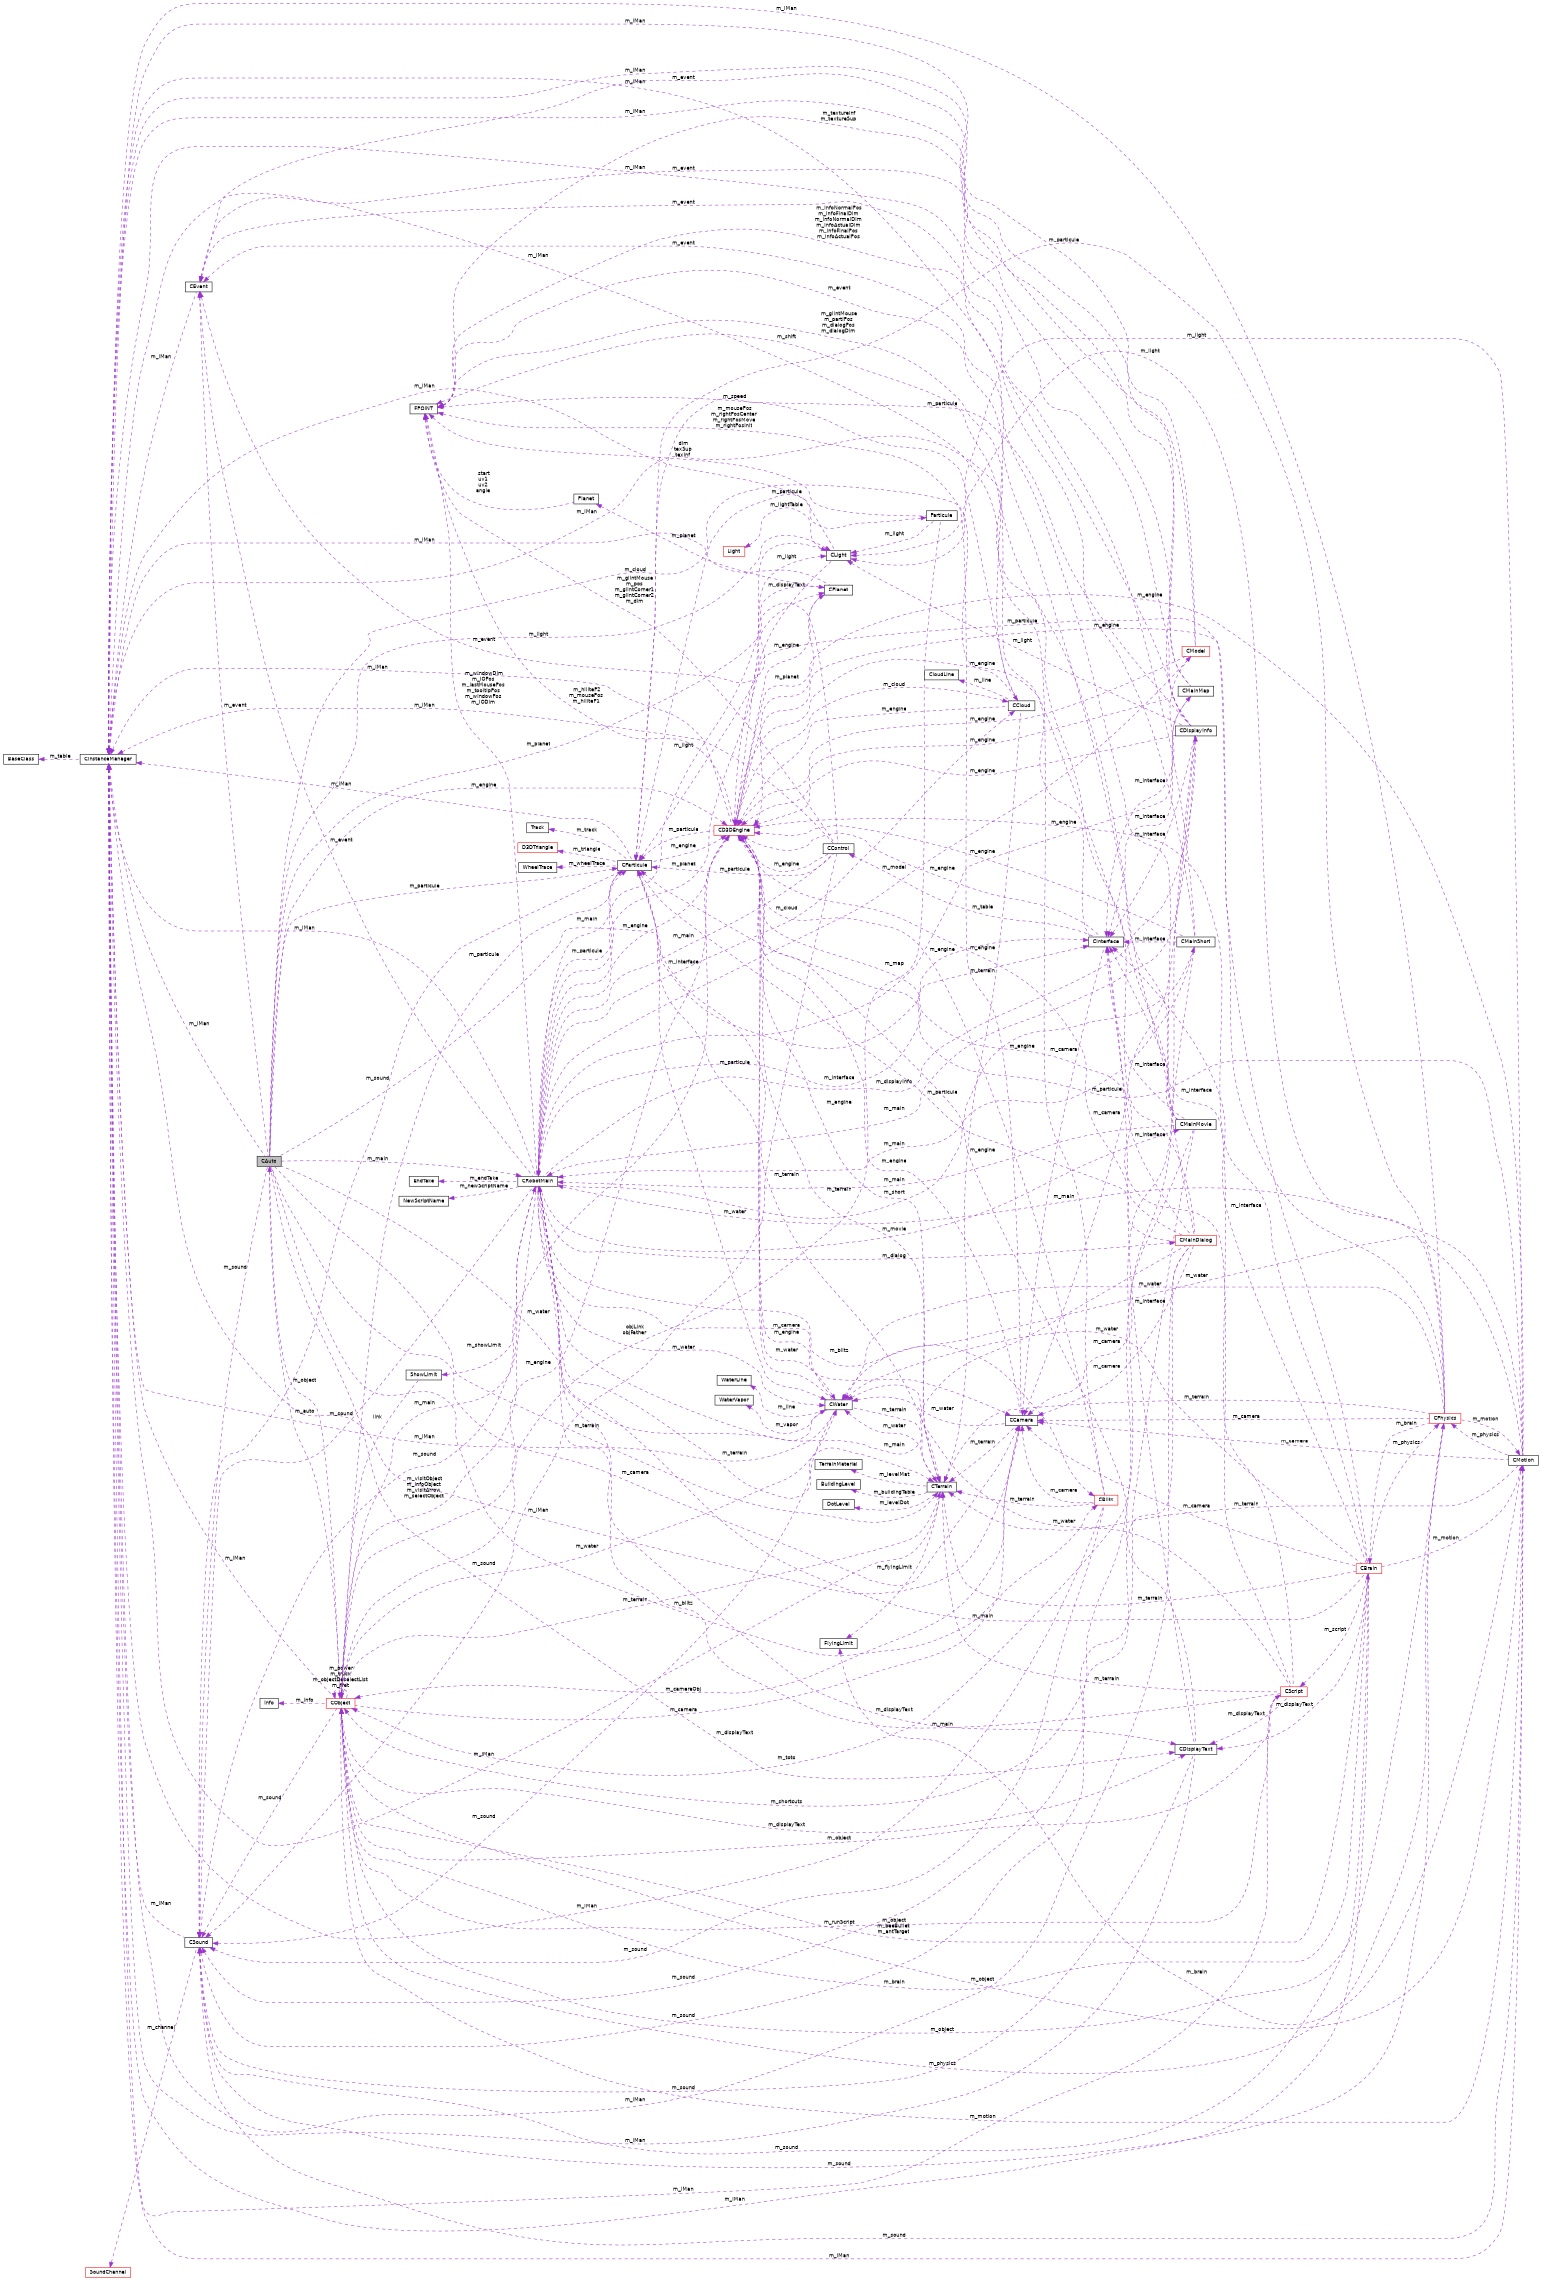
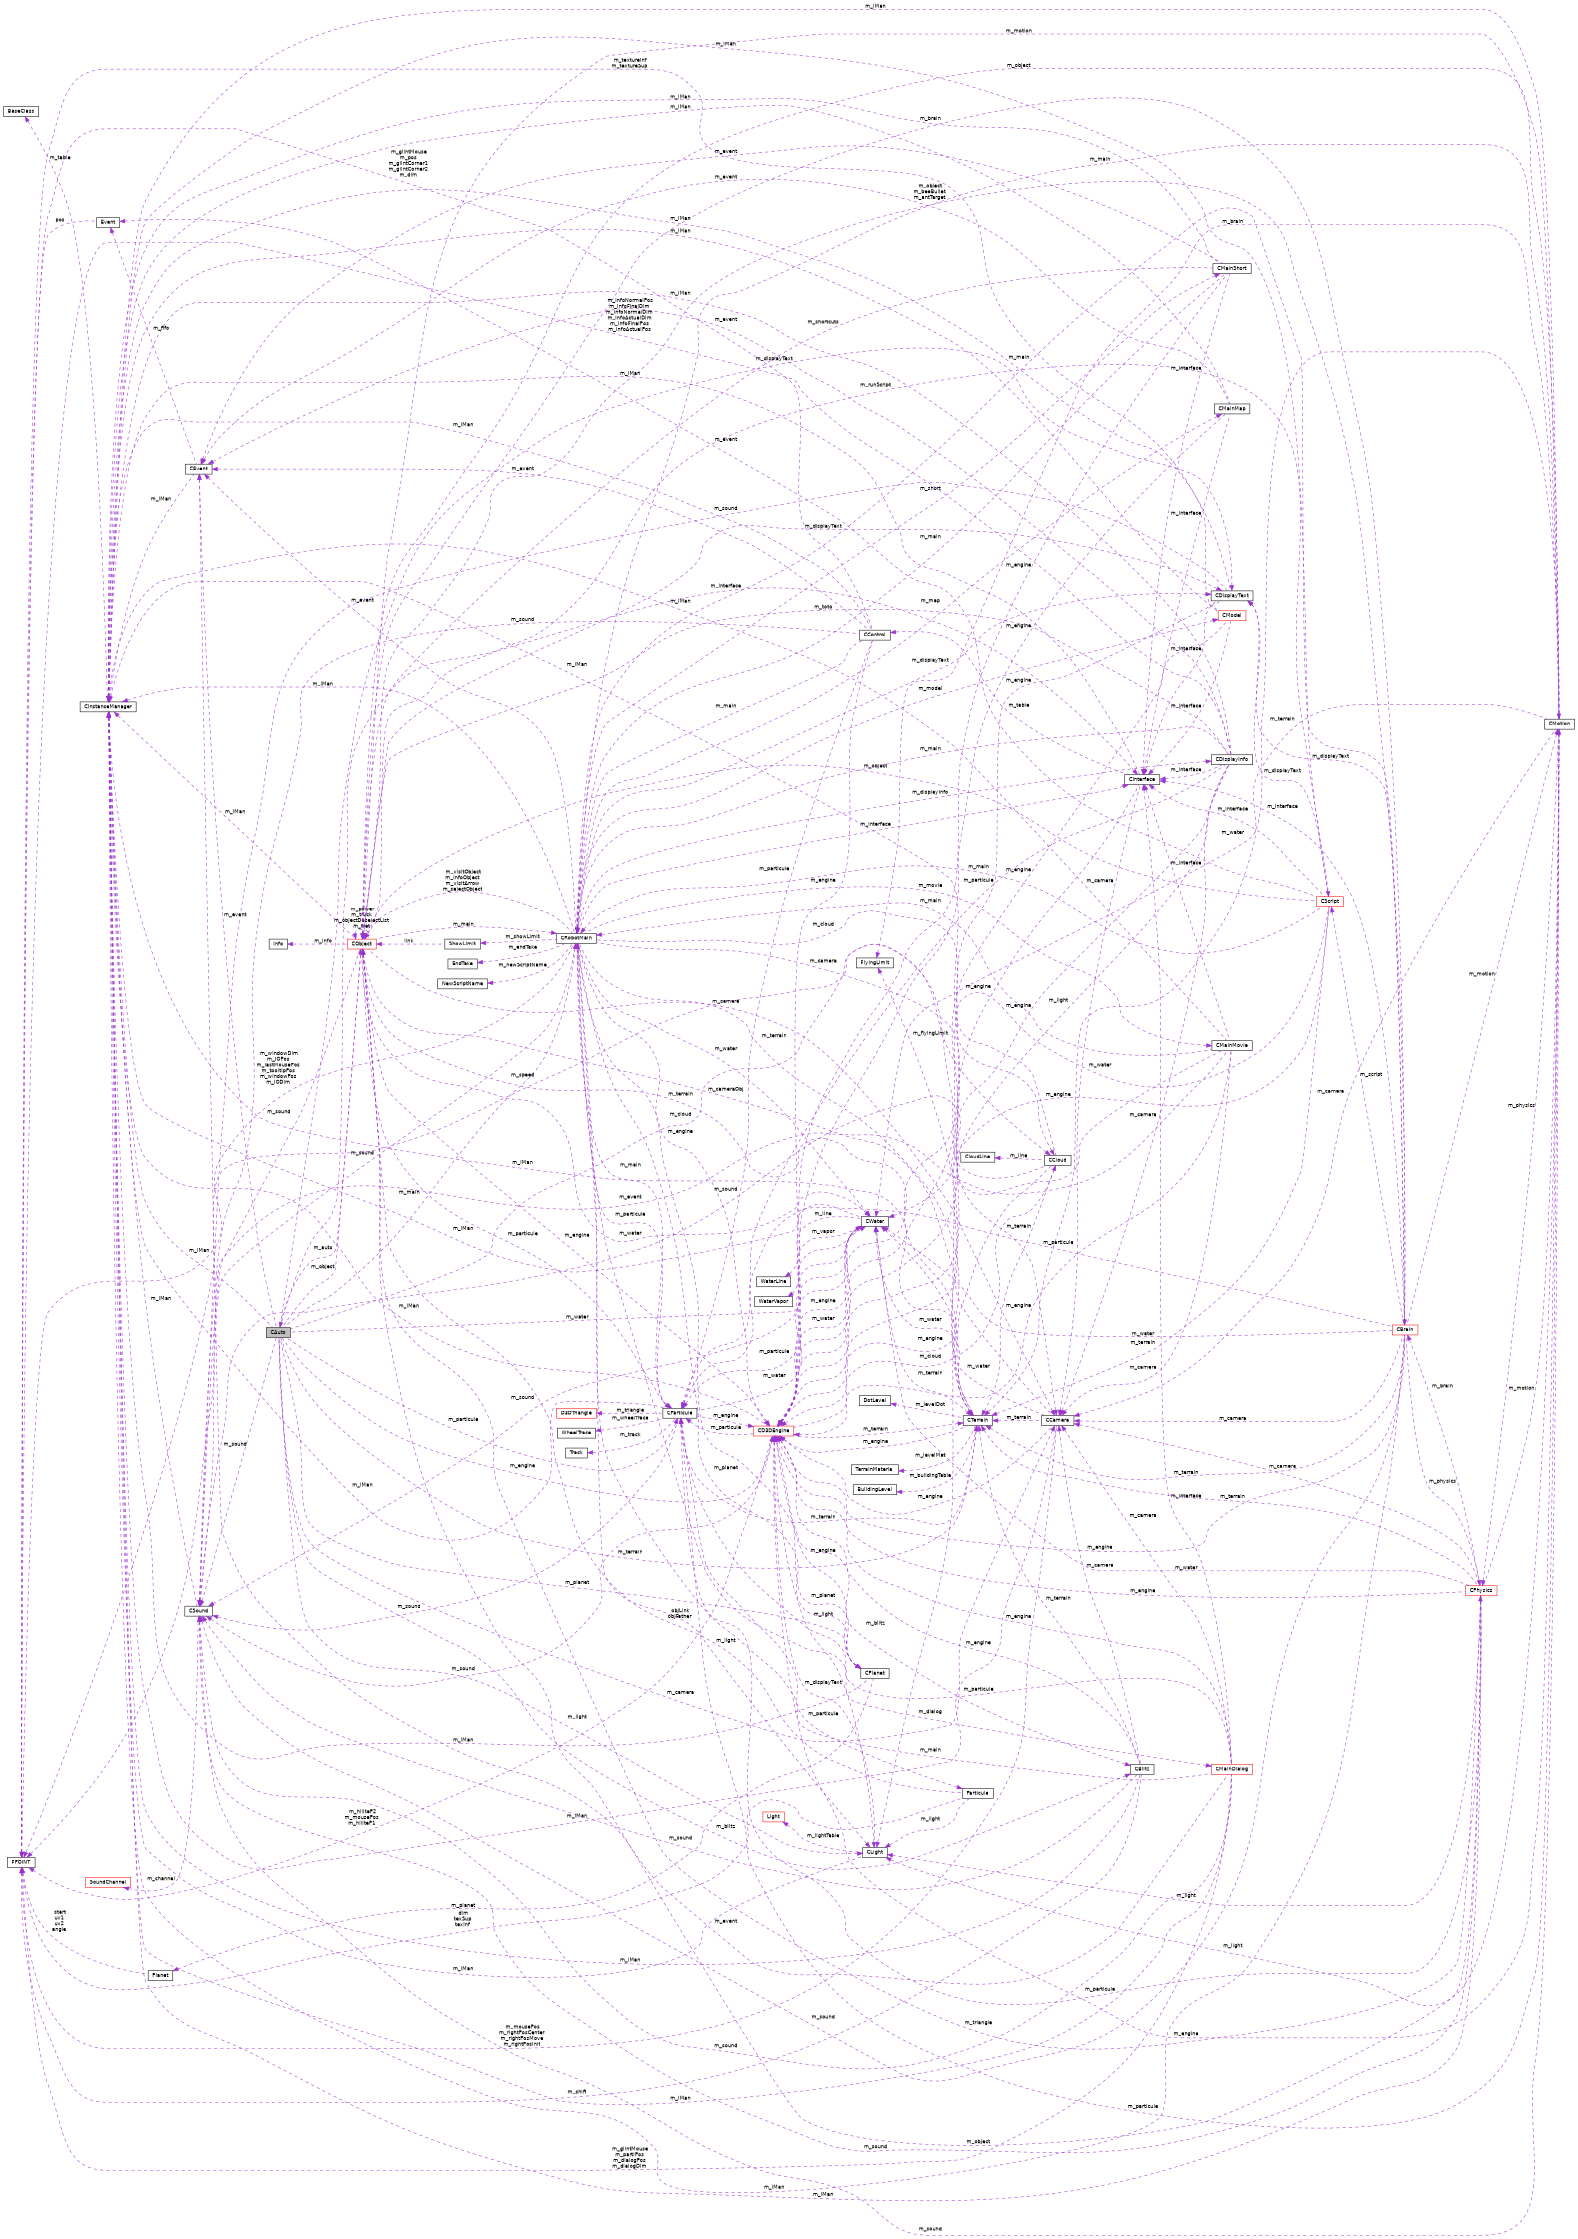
node "Event": added
node "CBlitz": color red -> black
edge "CObject" -> "CPhysics": label " m_physics" -> " m_triangle"
